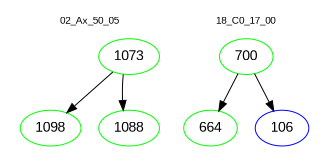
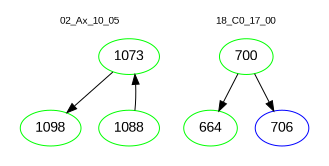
cluster "02_Ax_50_05": label "02_Ax_50_05" -> "02_Ax_10_05"
edge "1073" -> "1088": reversed
node "106": label "106" -> "706"
